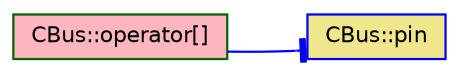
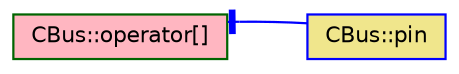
edge "CBus::operator[]" -> "CBus::pin": reversed
